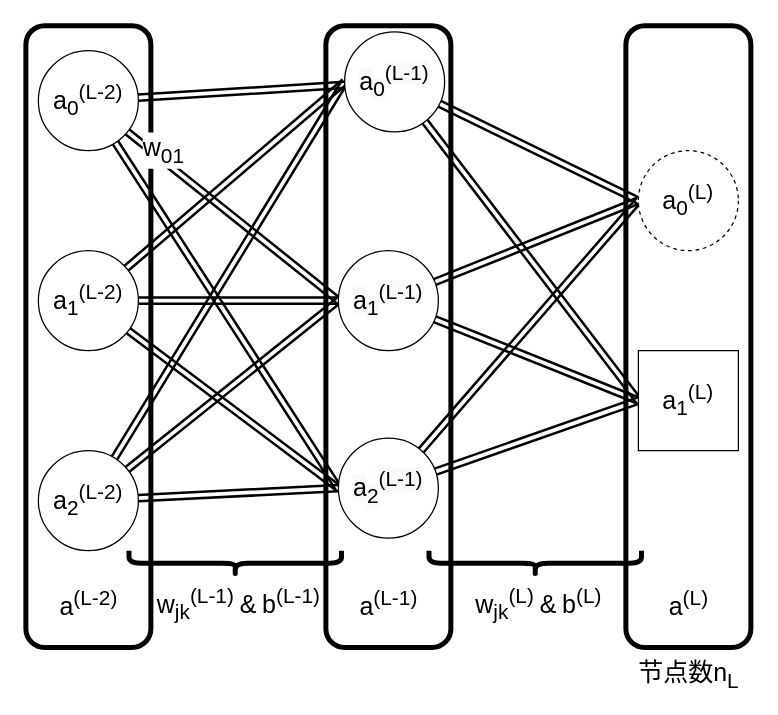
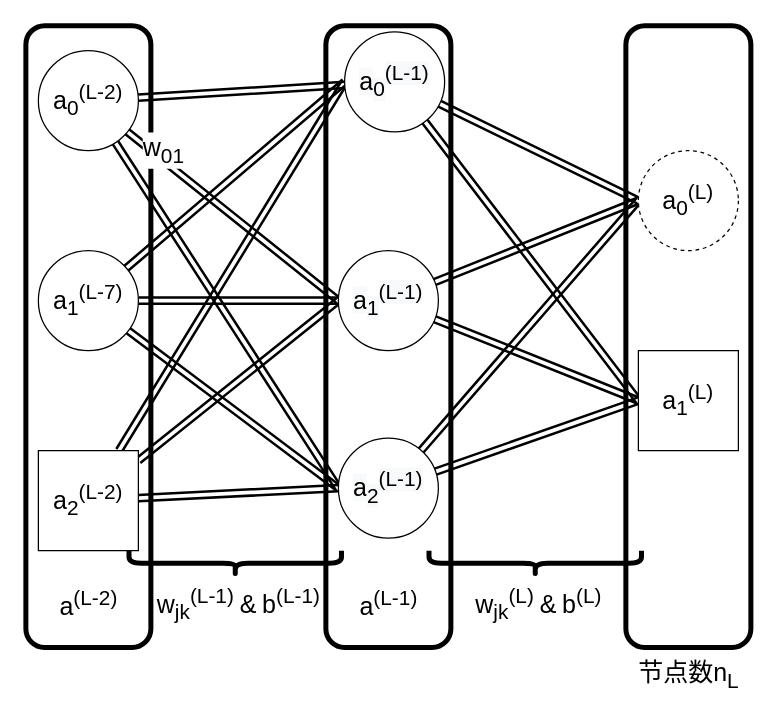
node "a1(L-2)": label "a1(L-2)" -> "a1(L-7)"
node "a2(L-2)": shape ellipse -> rectangle
node "a(L)": removed
